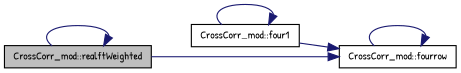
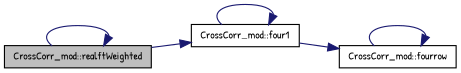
edge "CrossCorr_mod::realftWeighted" -> "CrossCorr_mod::fourrow": now "CrossCorr_mod::realftWeighted" -> "CrossCorr_mod::four1"
